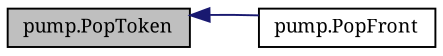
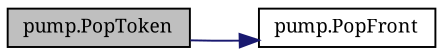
edge "pump.PopFront" -> "pump.PopToken": reversed
